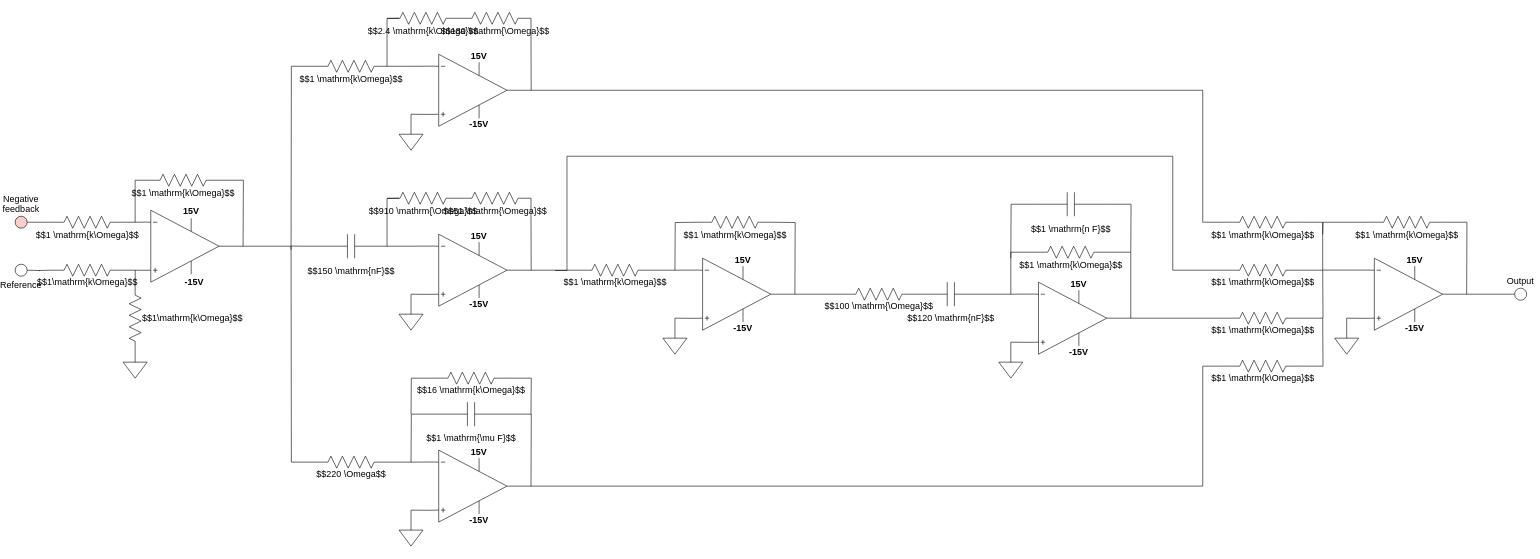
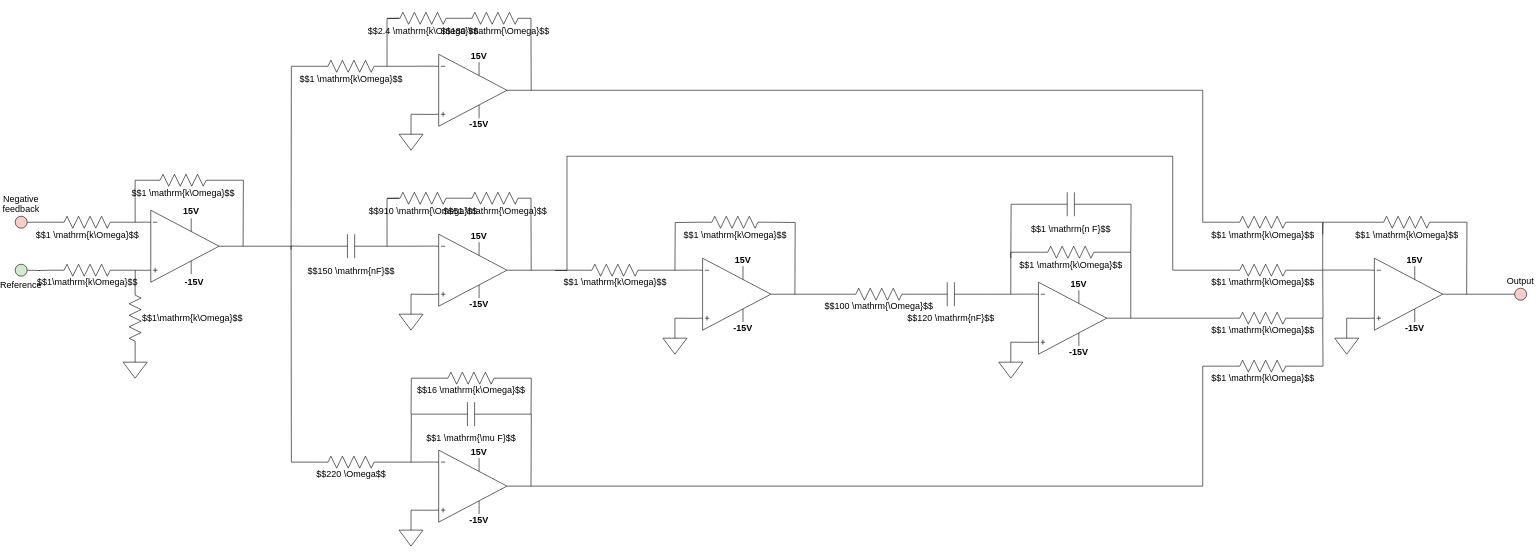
node "Reference": fillcolor #ffffff -> #d5e8d4
node "Output": fillcolor #ffffff -> #f8cecc
